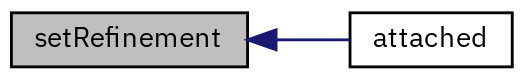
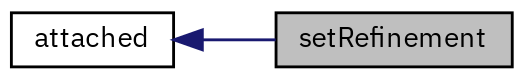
edge "attached" -> "setRefinement": reversed
